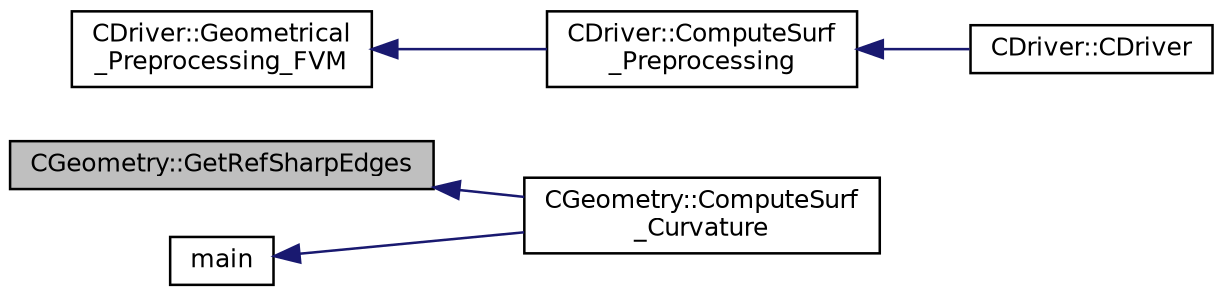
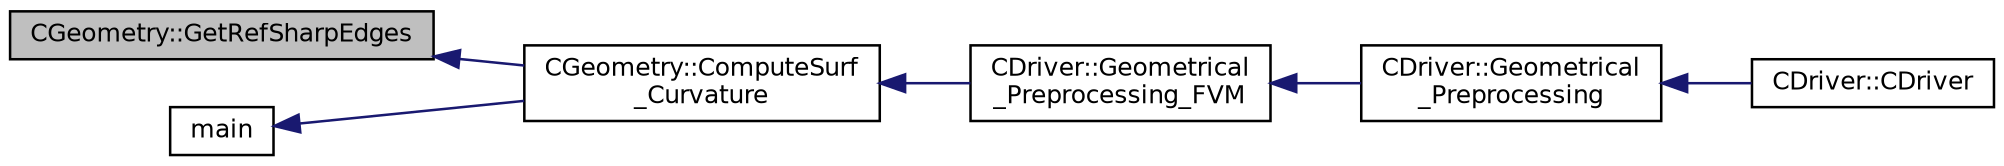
node "CDriver::ComputeSurf _Preprocessing": label "CDriver::ComputeSurf _Preprocessing" -> "CDriver::Geometrical _Preprocessing"
edge "CDriver::Geometrical _Preprocessing_FVM" -> "CGeometry::ComputeSurf _Curvature": added
